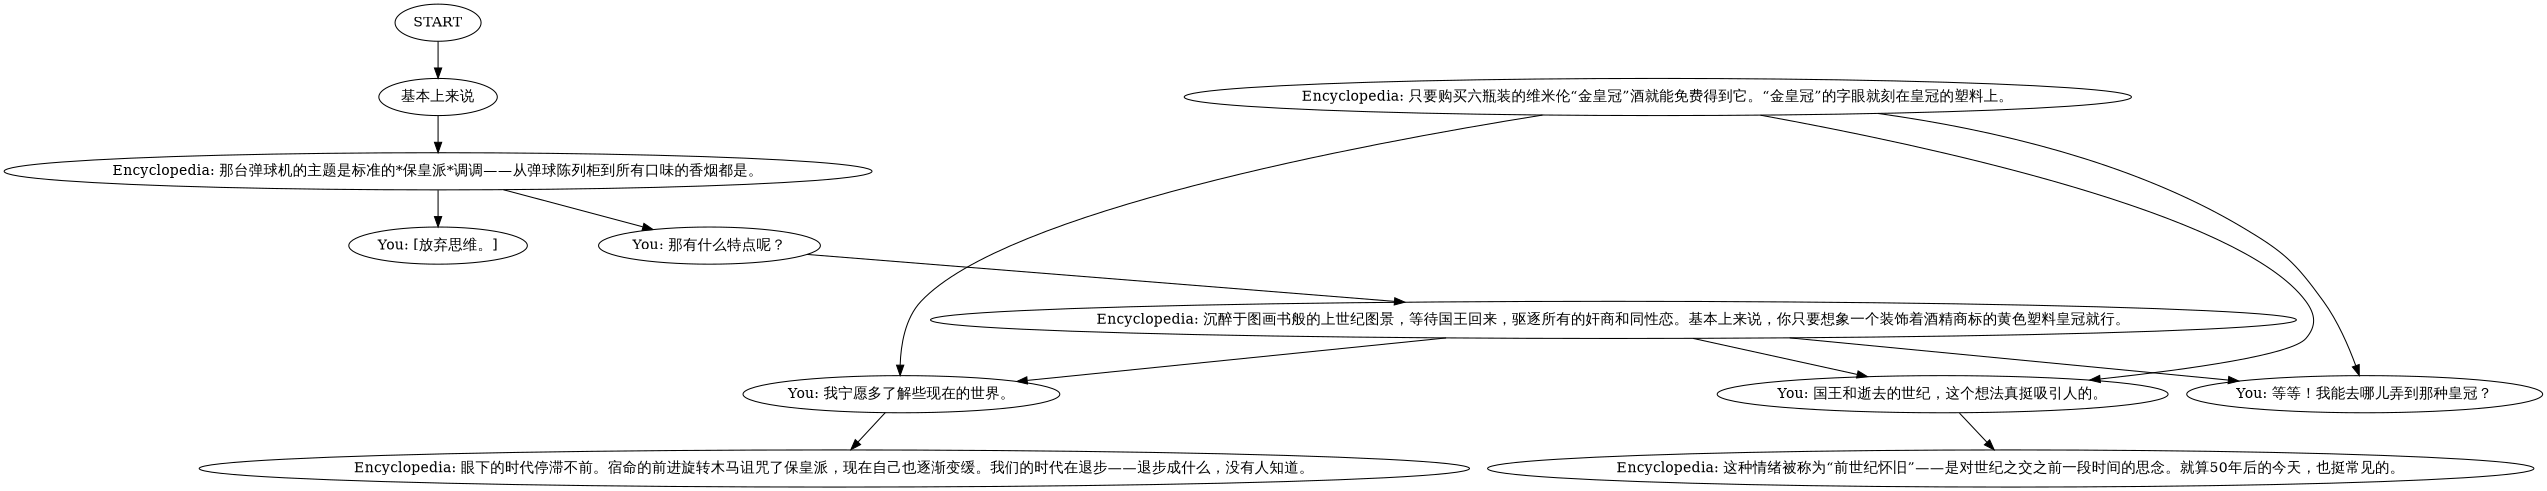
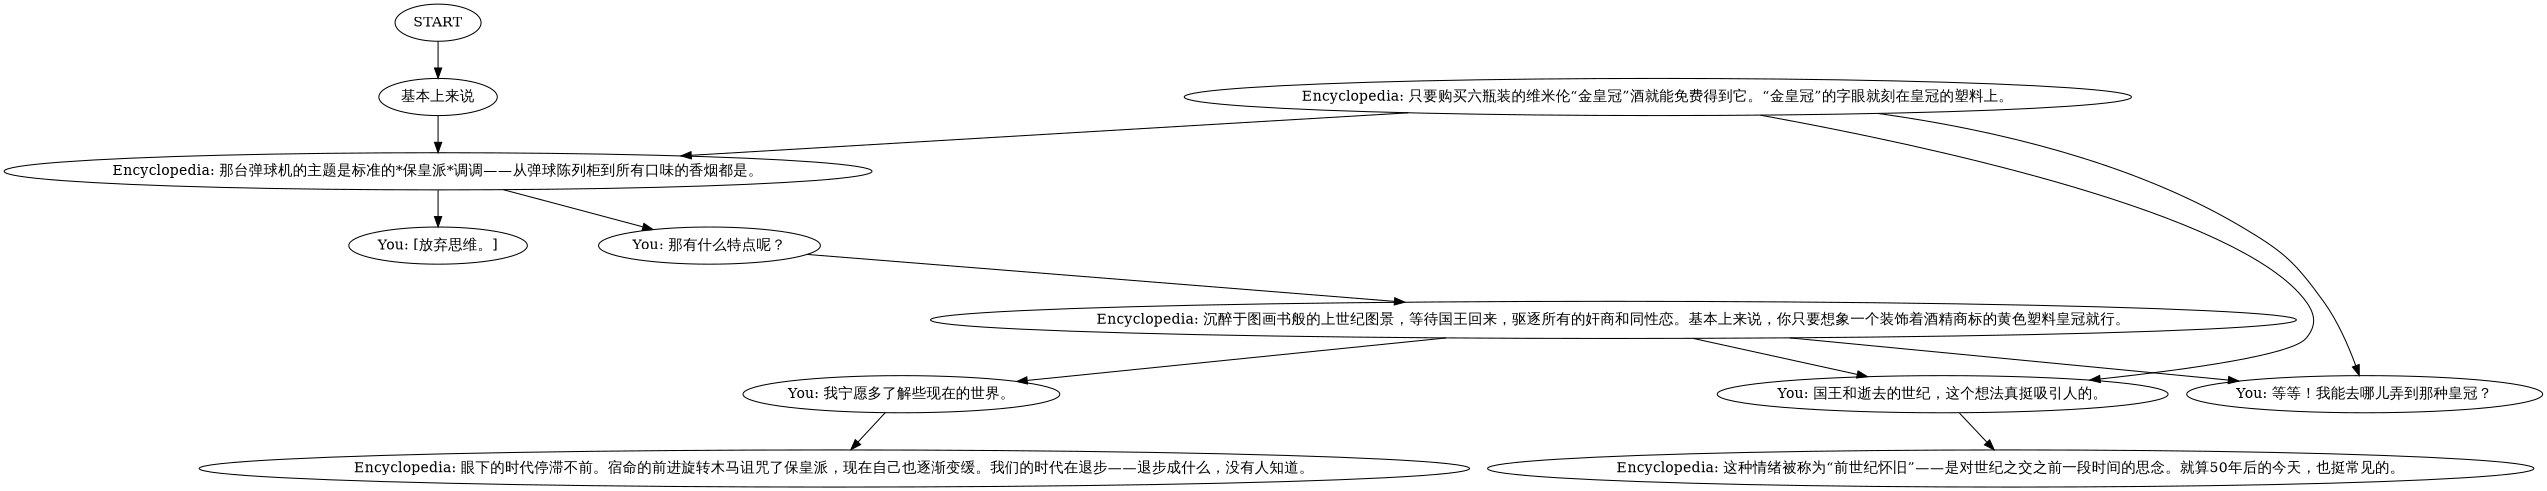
edge "Encyclopedia: 只要购买六瓶装的维米伦“金皇冠”酒就能免费得到它。“金皇冠”的字眼就刻在皇冠的塑料上。" -> "You: 我宁愿多了解些现在的世界。": now "Encyclopedia: 只要购买六瓶装的维米伦“金皇冠”酒就能免费得到它。“金皇冠”的字眼就刻在皇冠的塑料上。" -> "Encyclopedia: 那台弹球机的主题是标准的*保皇派*调调——从弹球陈列柜到所有口味的香烟都是。"
